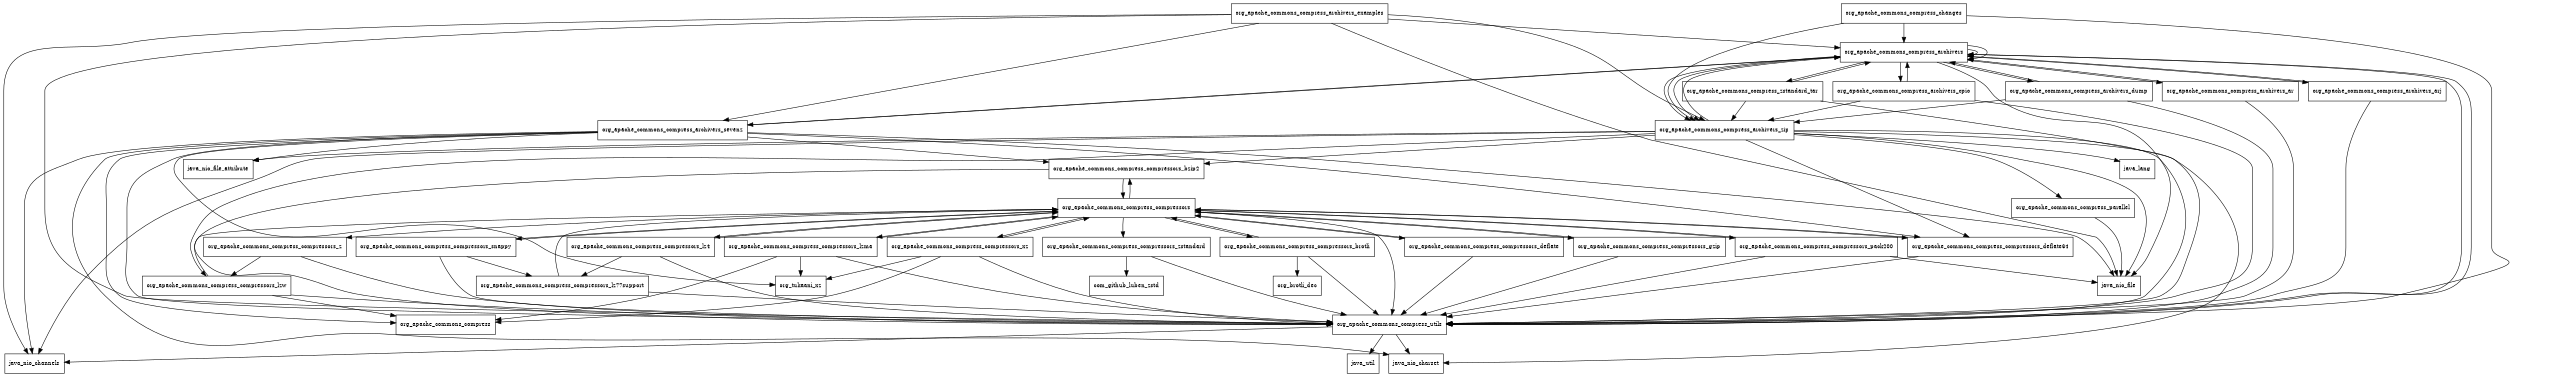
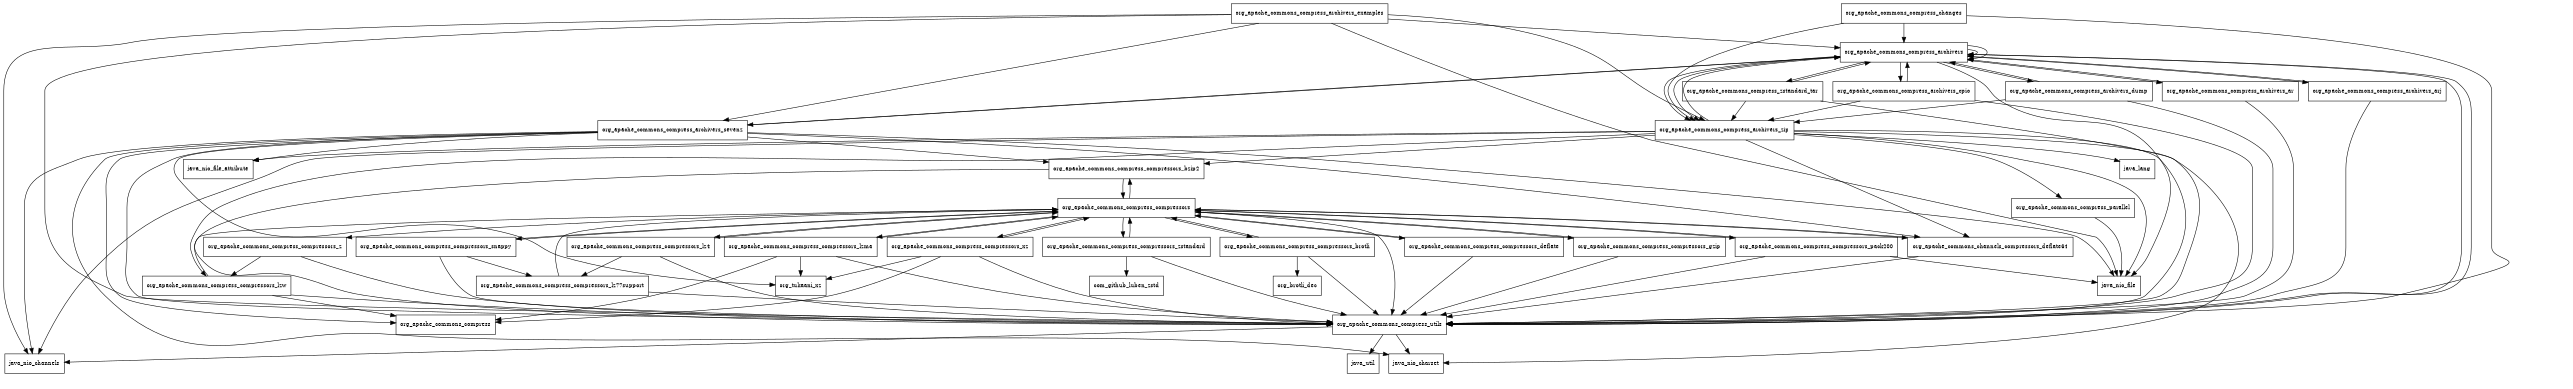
edge "org_apache_commons_compress_compressors_zstandard" -> "org_apache_commons_compress_compressors": added
node "org_apache_commons_compress_compressors_deflate64": label "org_apache_commons_compress_compressors_deflate64" -> "org_apache_commons_channels_compressors_deflate64"
